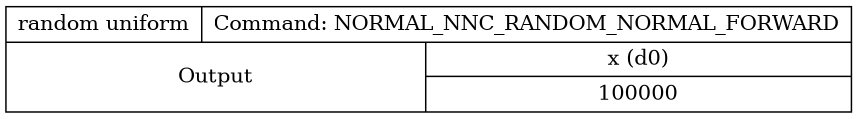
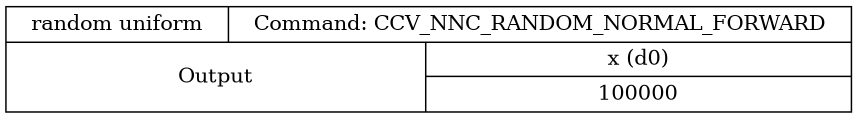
node "random uniform": text "Command: NORMAL_NNC_RANDOM_NORMAL_FORWARD" -> "Command: CCV_NNC_RANDOM_NORMAL_FORWARD"
